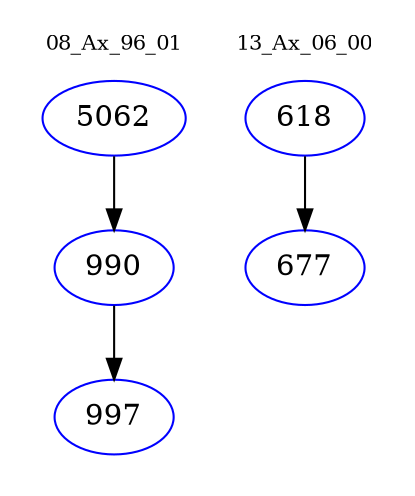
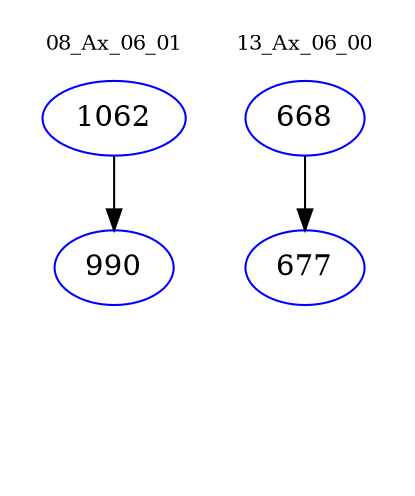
cluster "08_Ax_96_01": label "08_Ax_96_01" -> "08_Ax_06_01"
node "5062": label "5062" -> "1062"
node "618": label "618" -> "668"
node "997": removed
